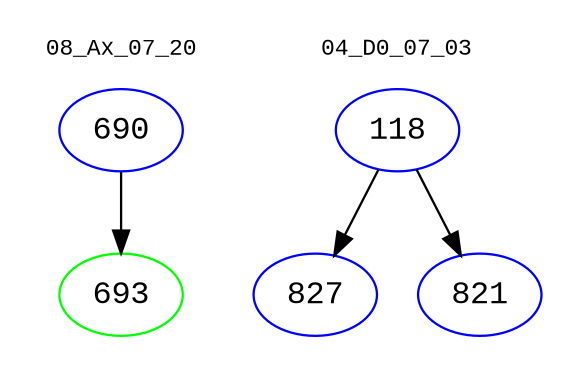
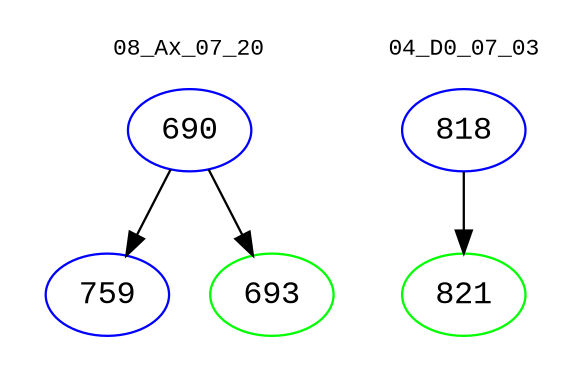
node "118": label "118" -> "818"
node "759": added
node "827": removed
node "821": color blue -> green
